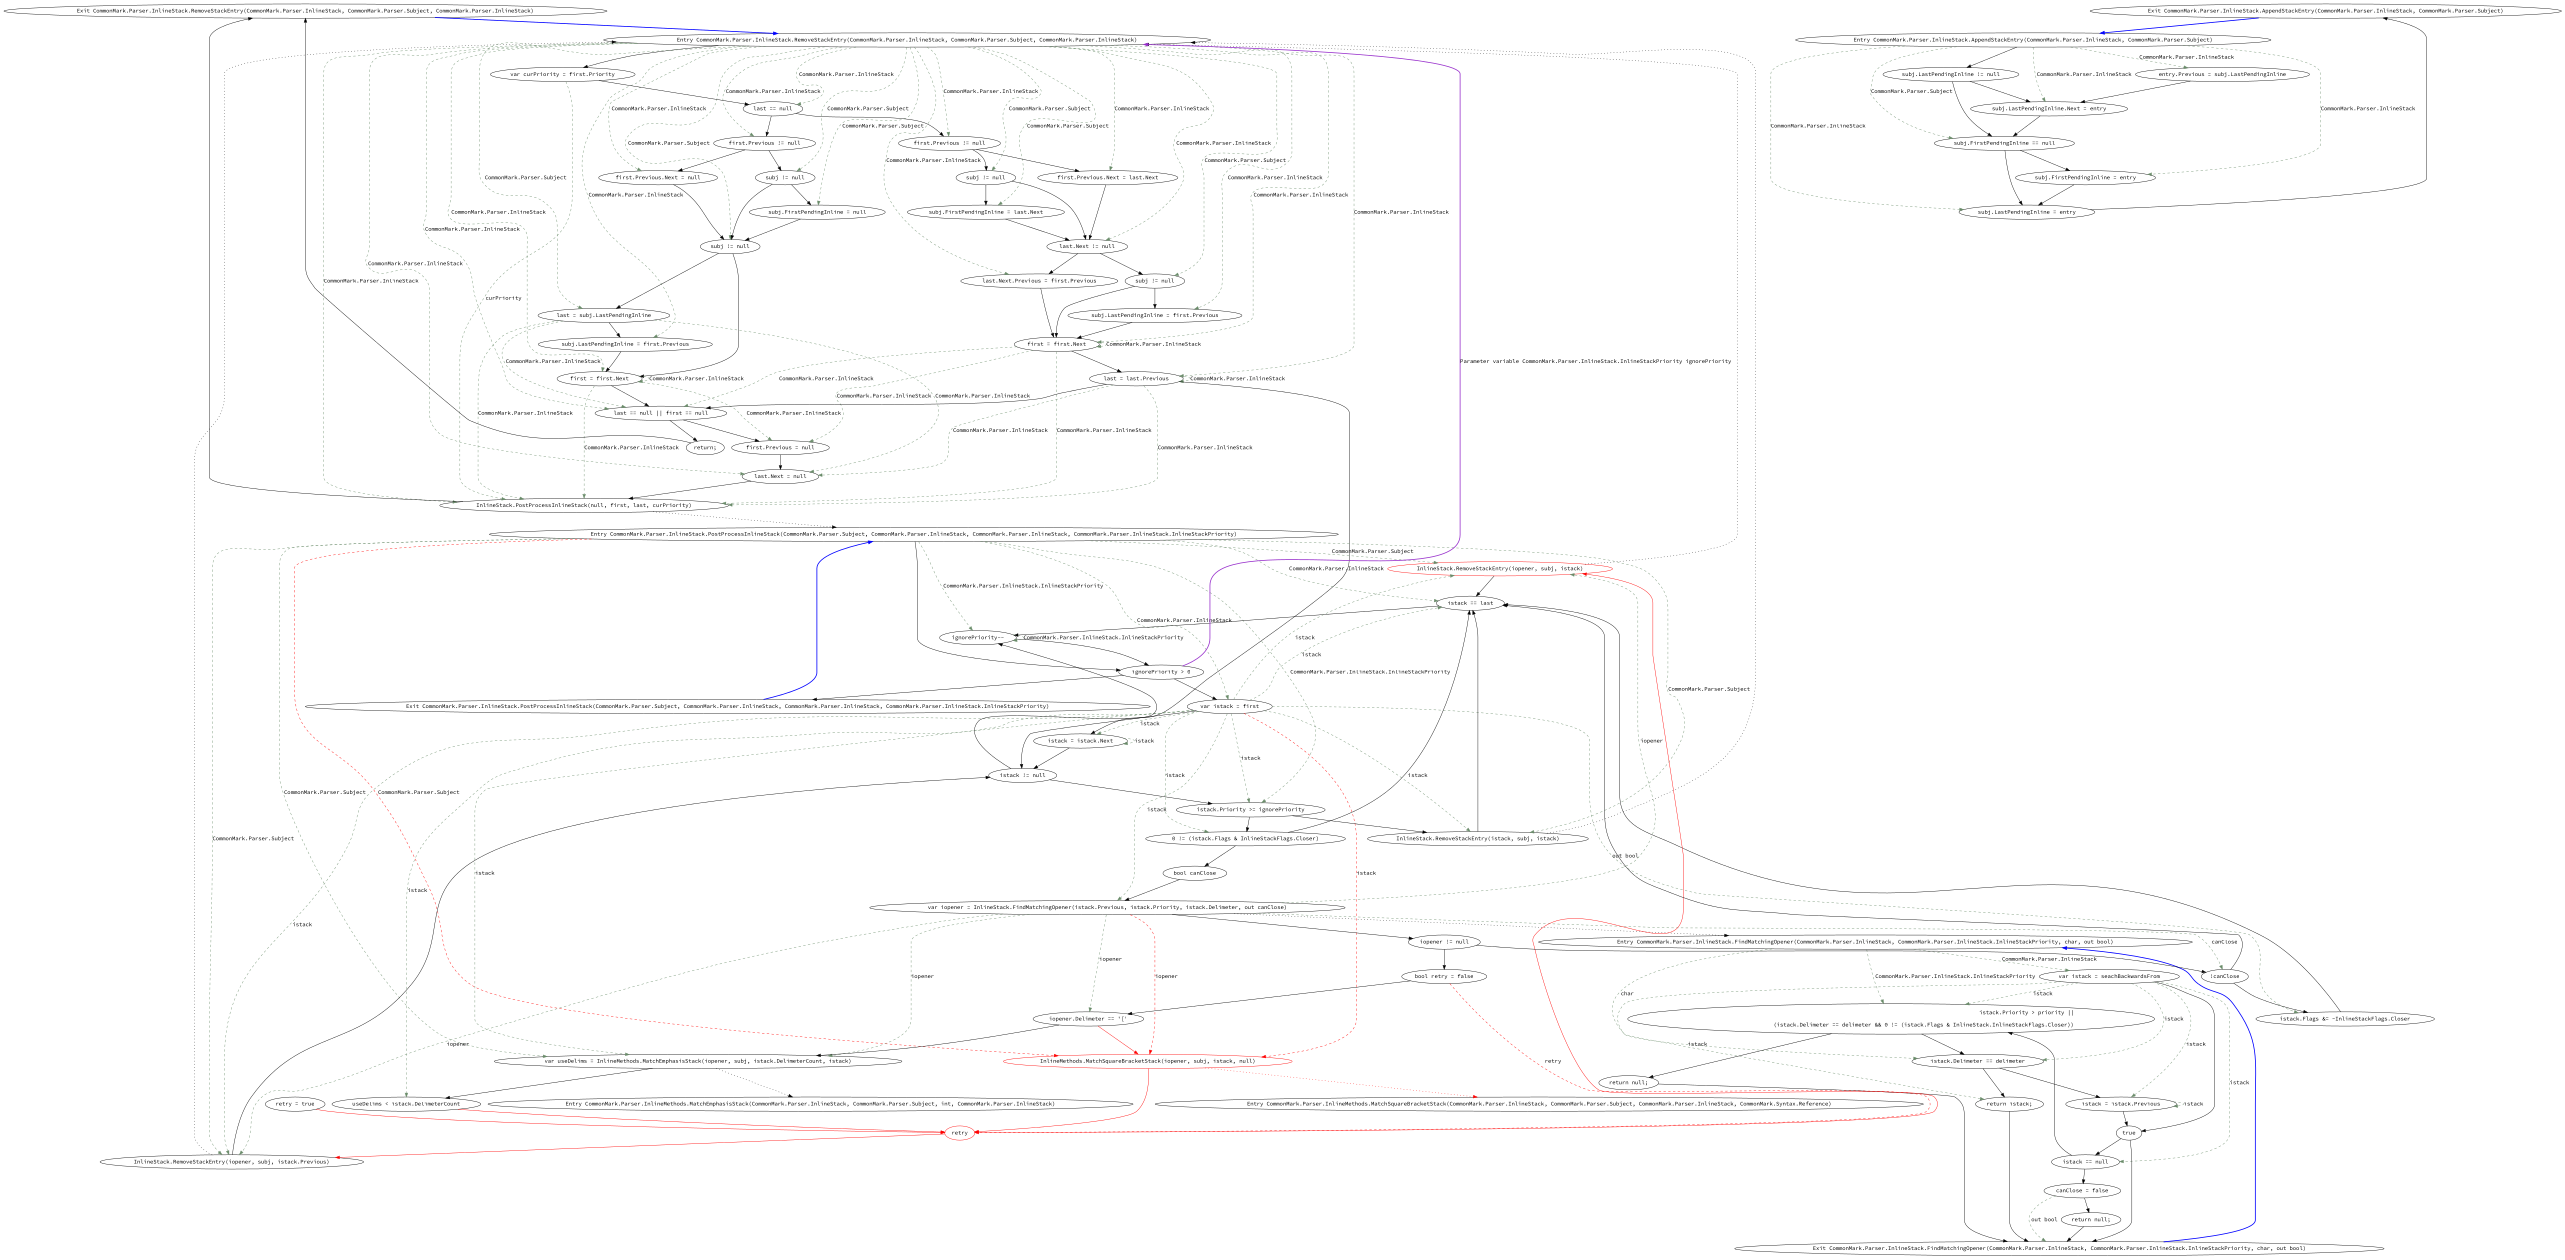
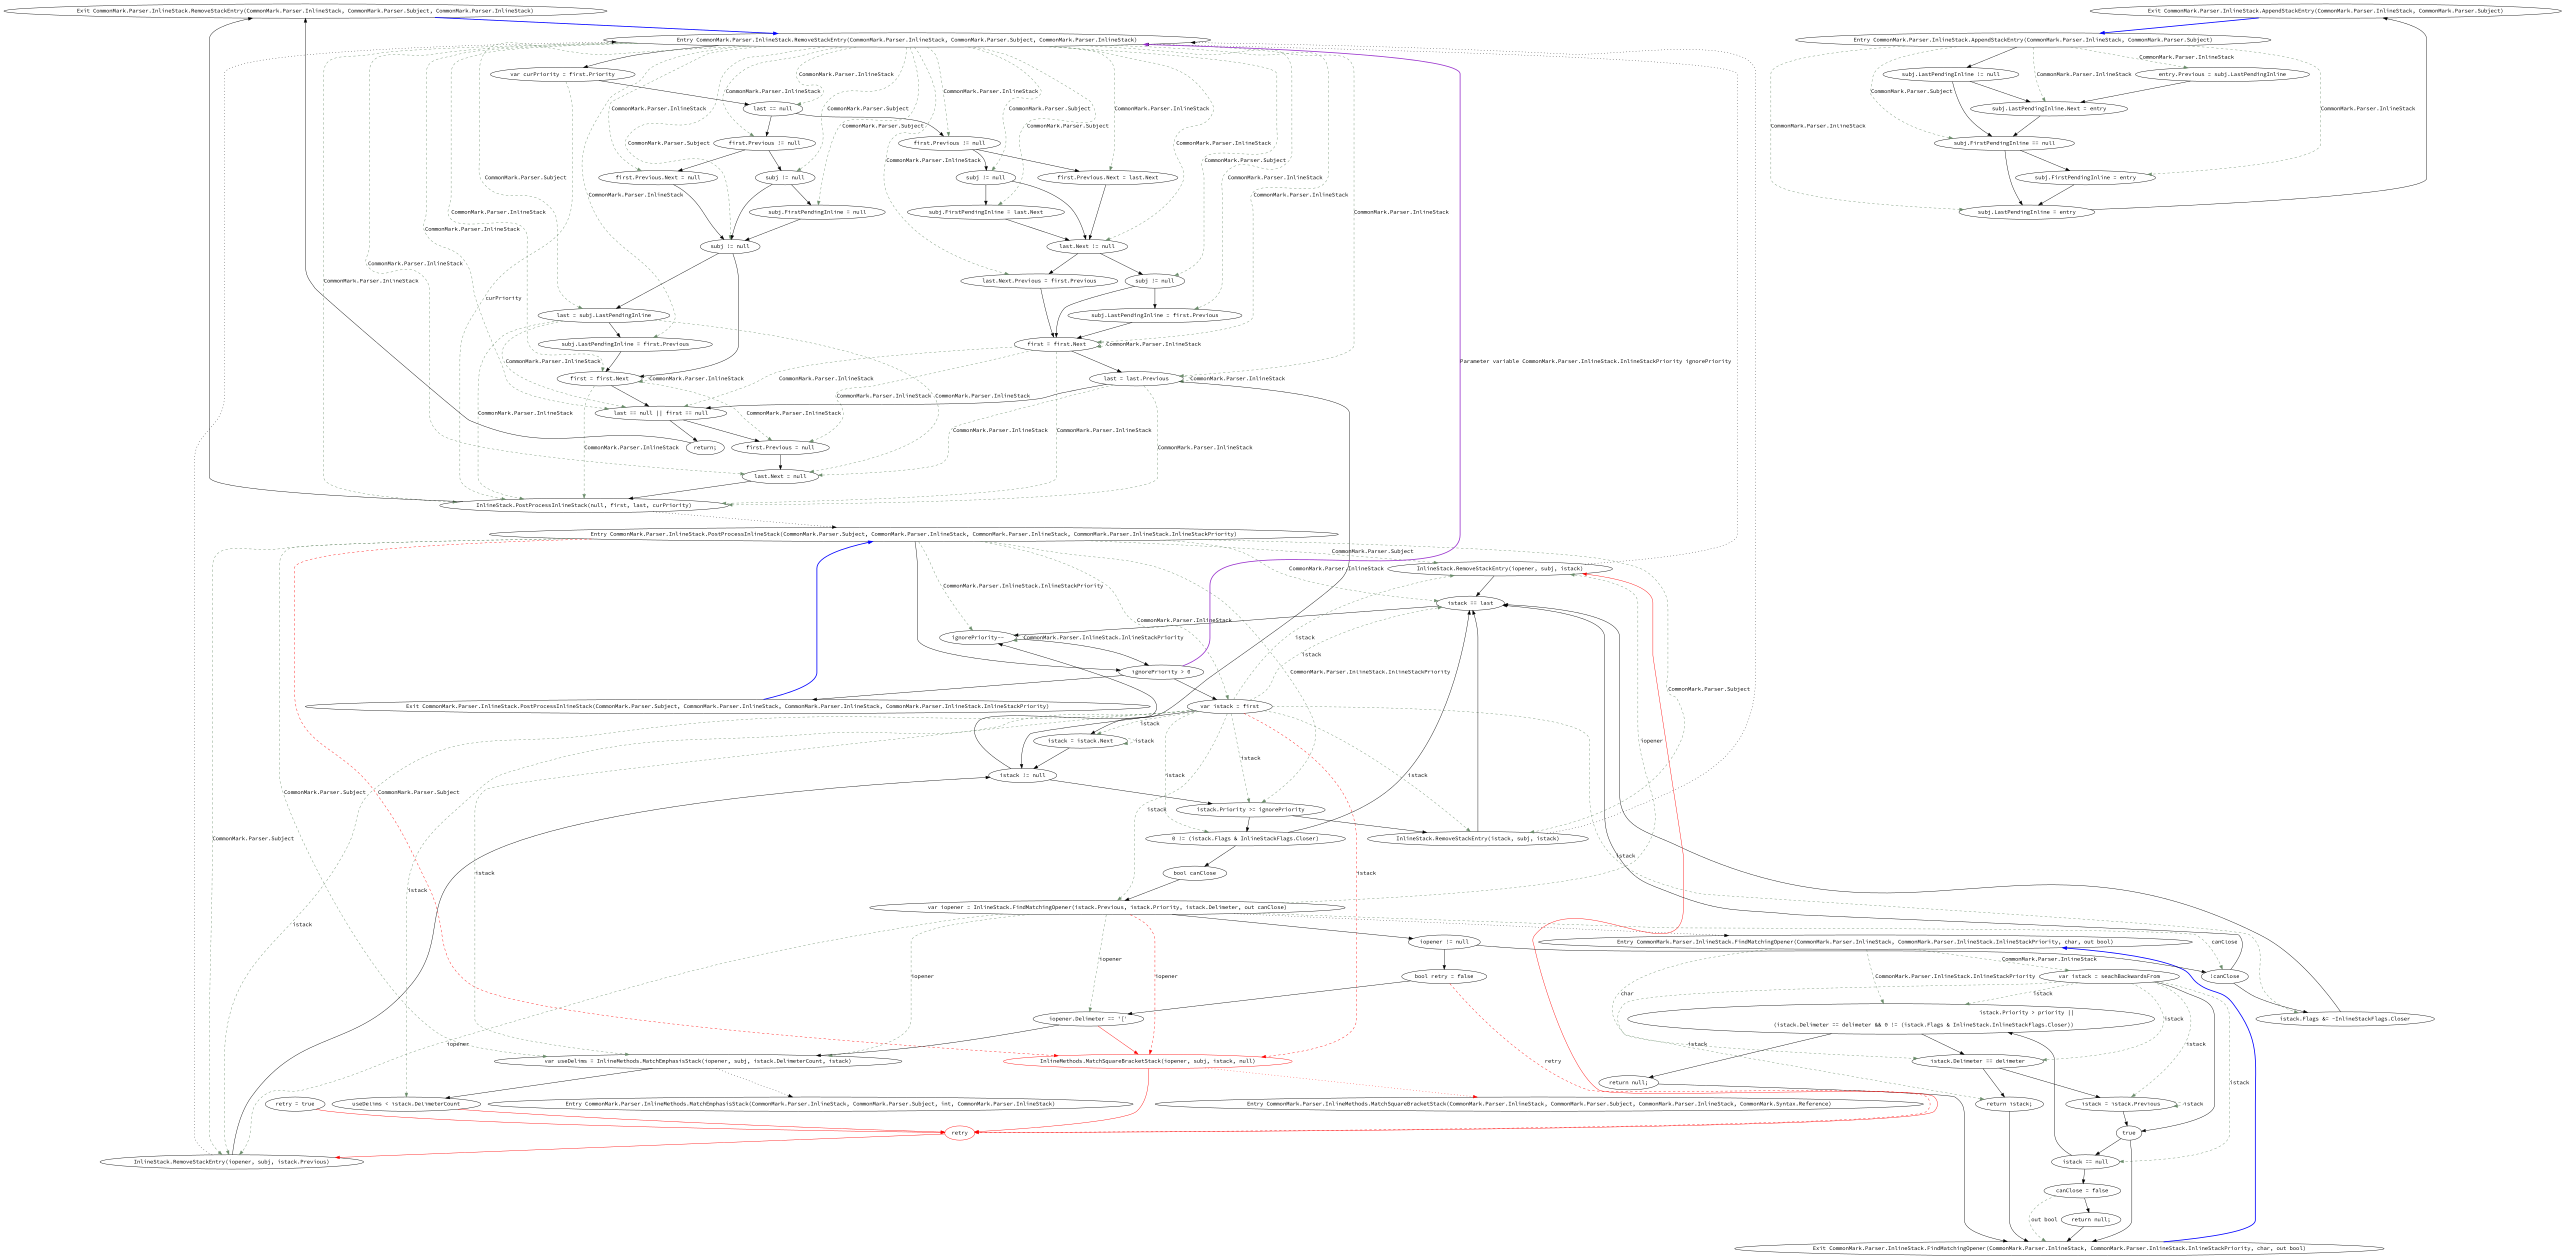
node "InlineStack.RemoveStackEntry(iopener, subj, istack)": color red -> black
edge "var istack = first" -> "istack.Flags &= ~InlineStackFlags.Closer": label "out bool" -> "istack"
